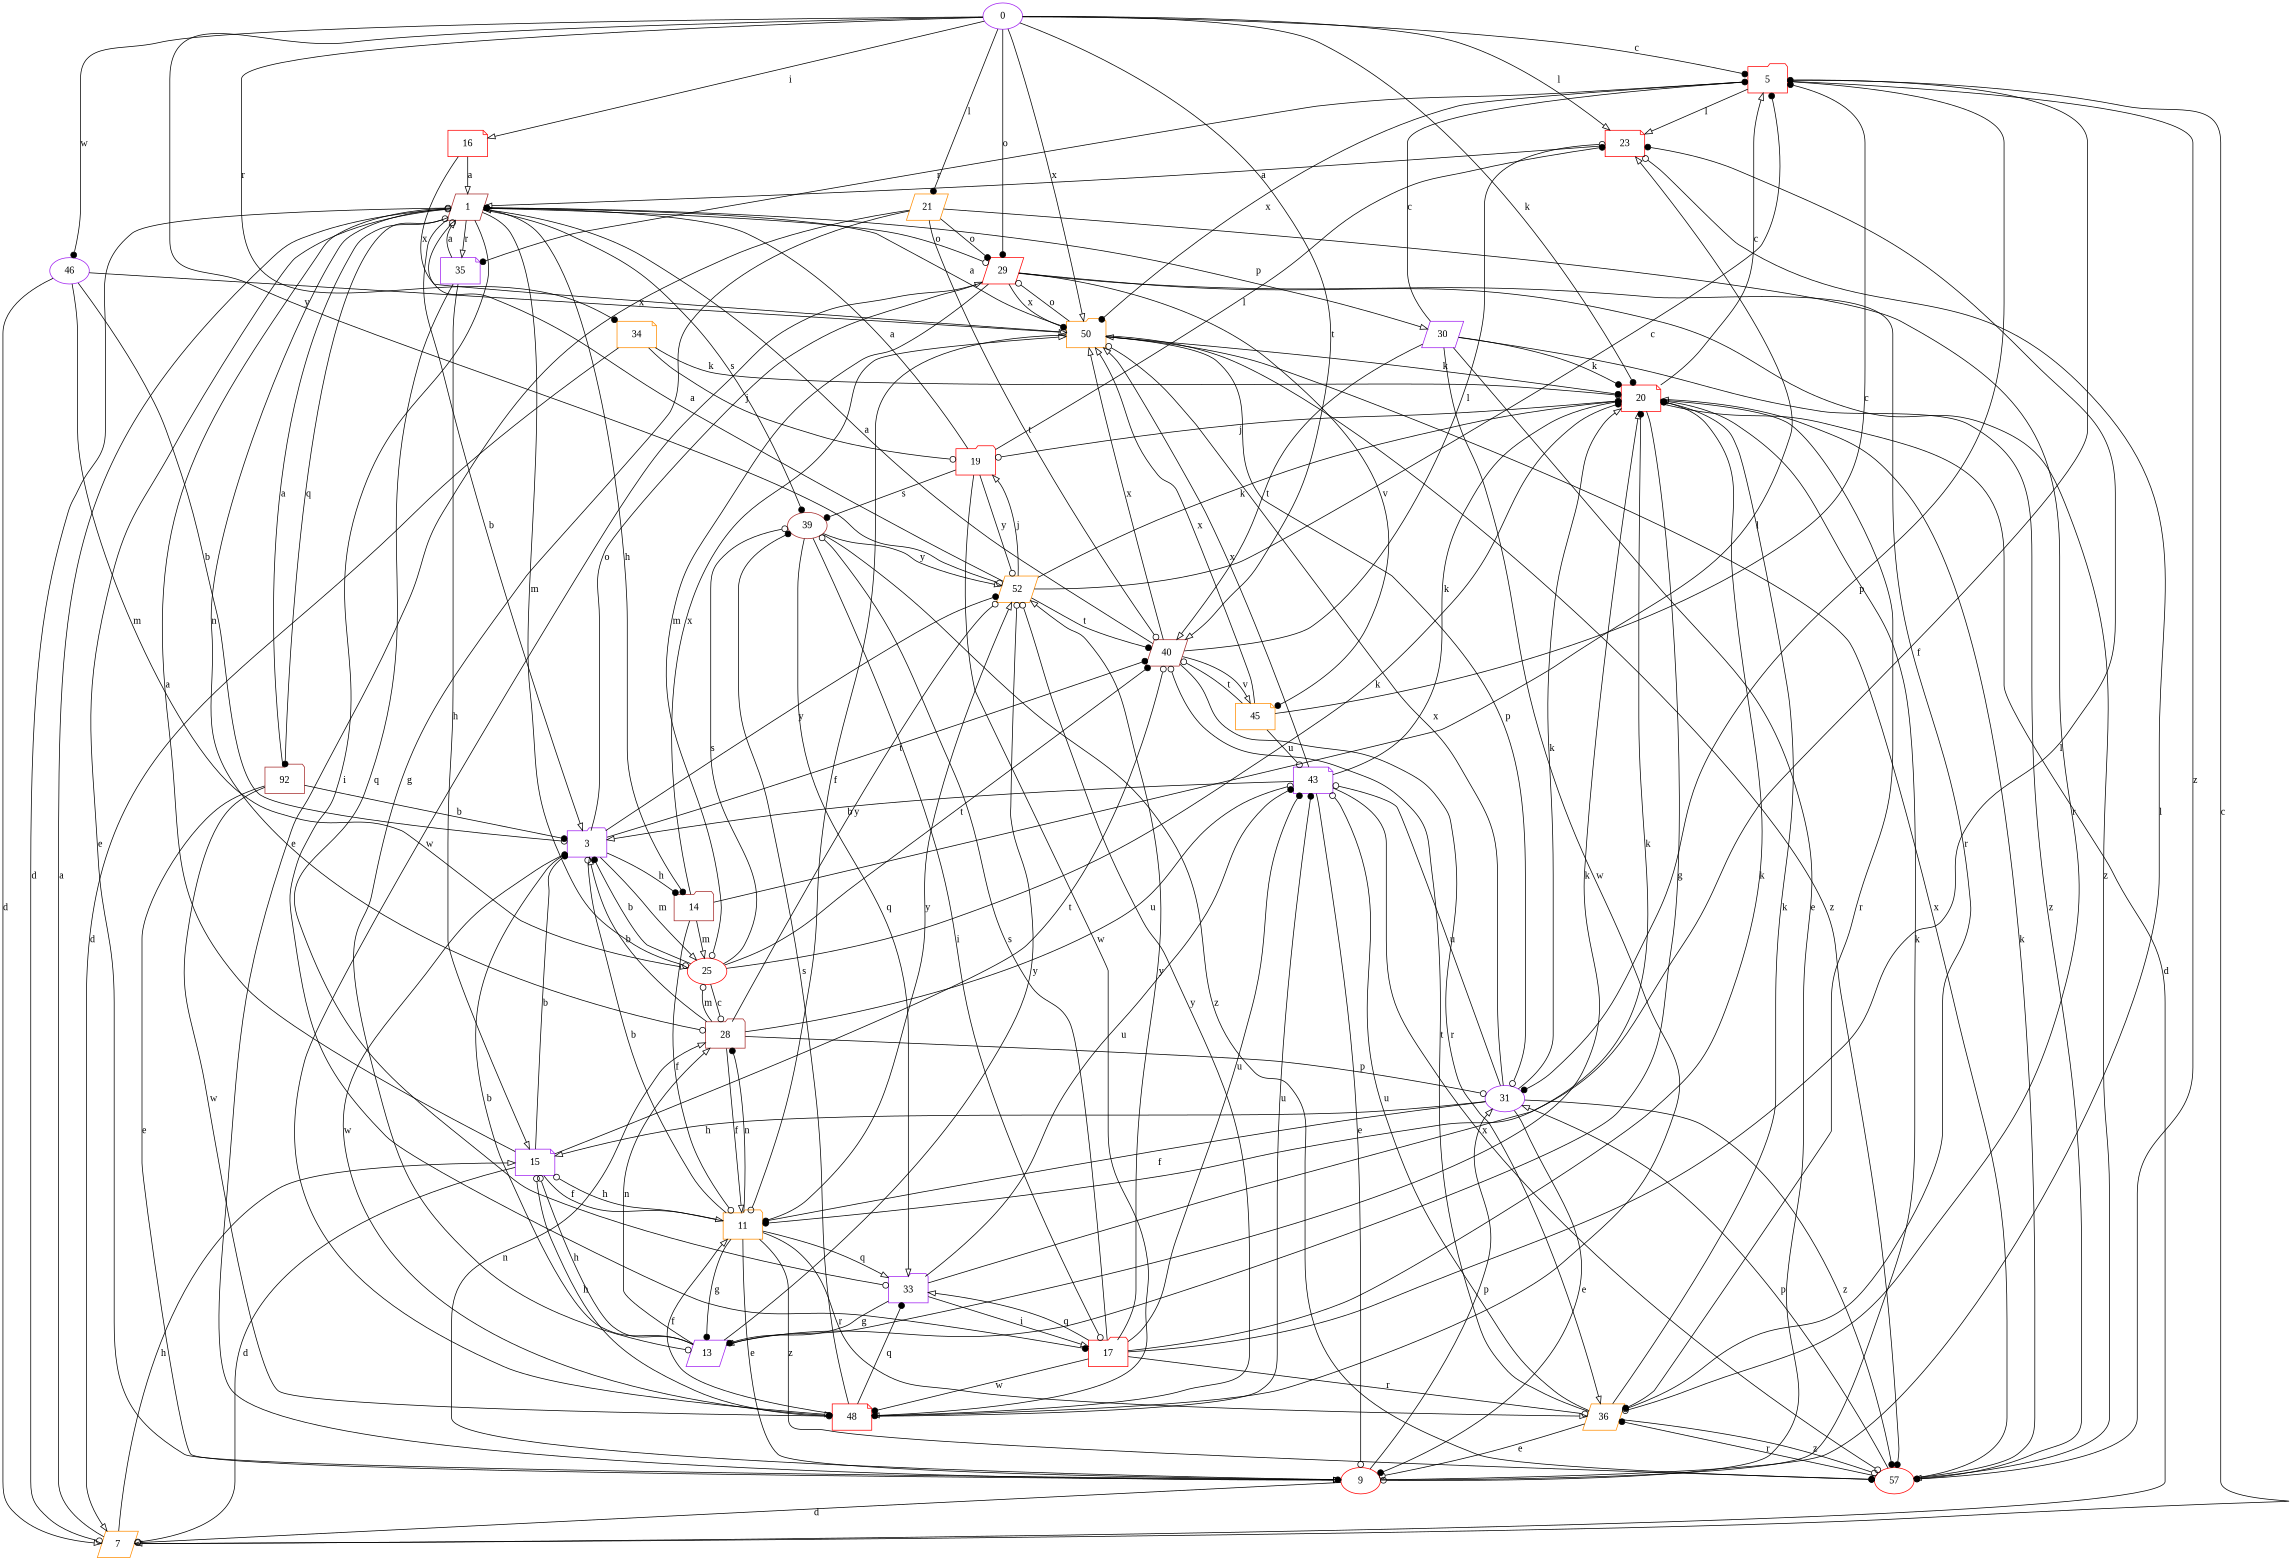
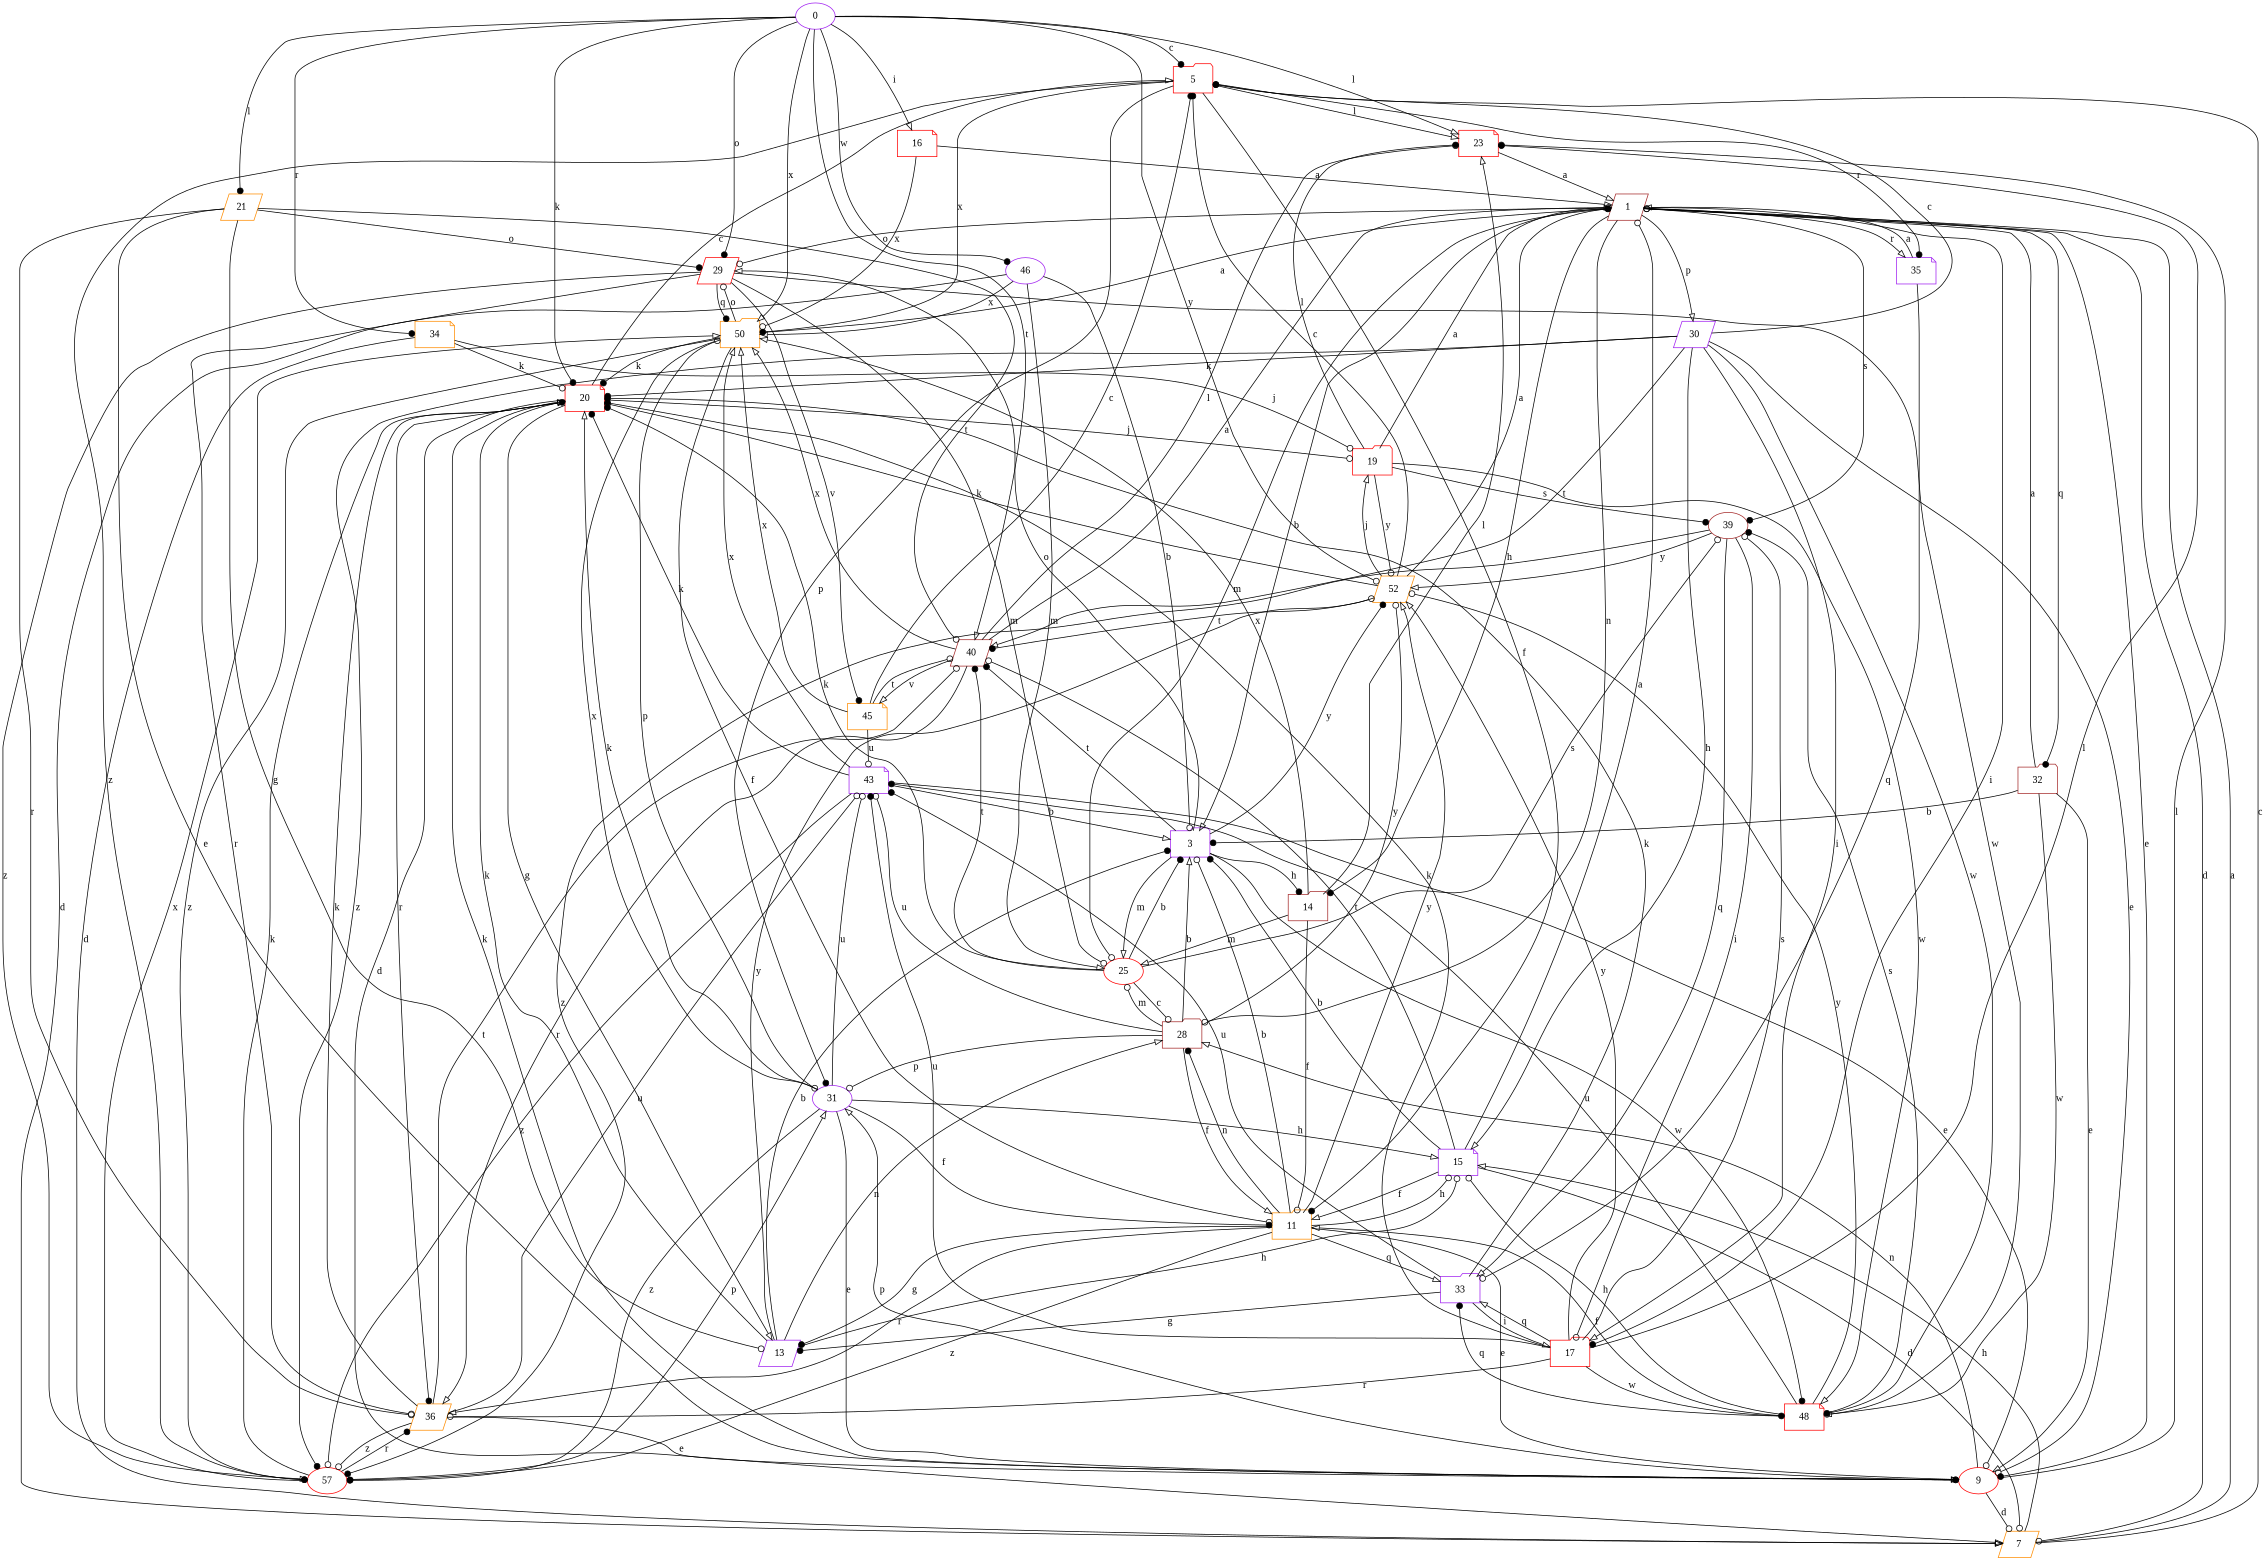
edge "29" -> "50": label "x" -> "q"
edge "35" -> "15": now "30" -> "15"
node "92": label "92" -> "32"
edge "30" -> "17": added, label "i"
edge "43" -> "57": label "x" -> "z"
